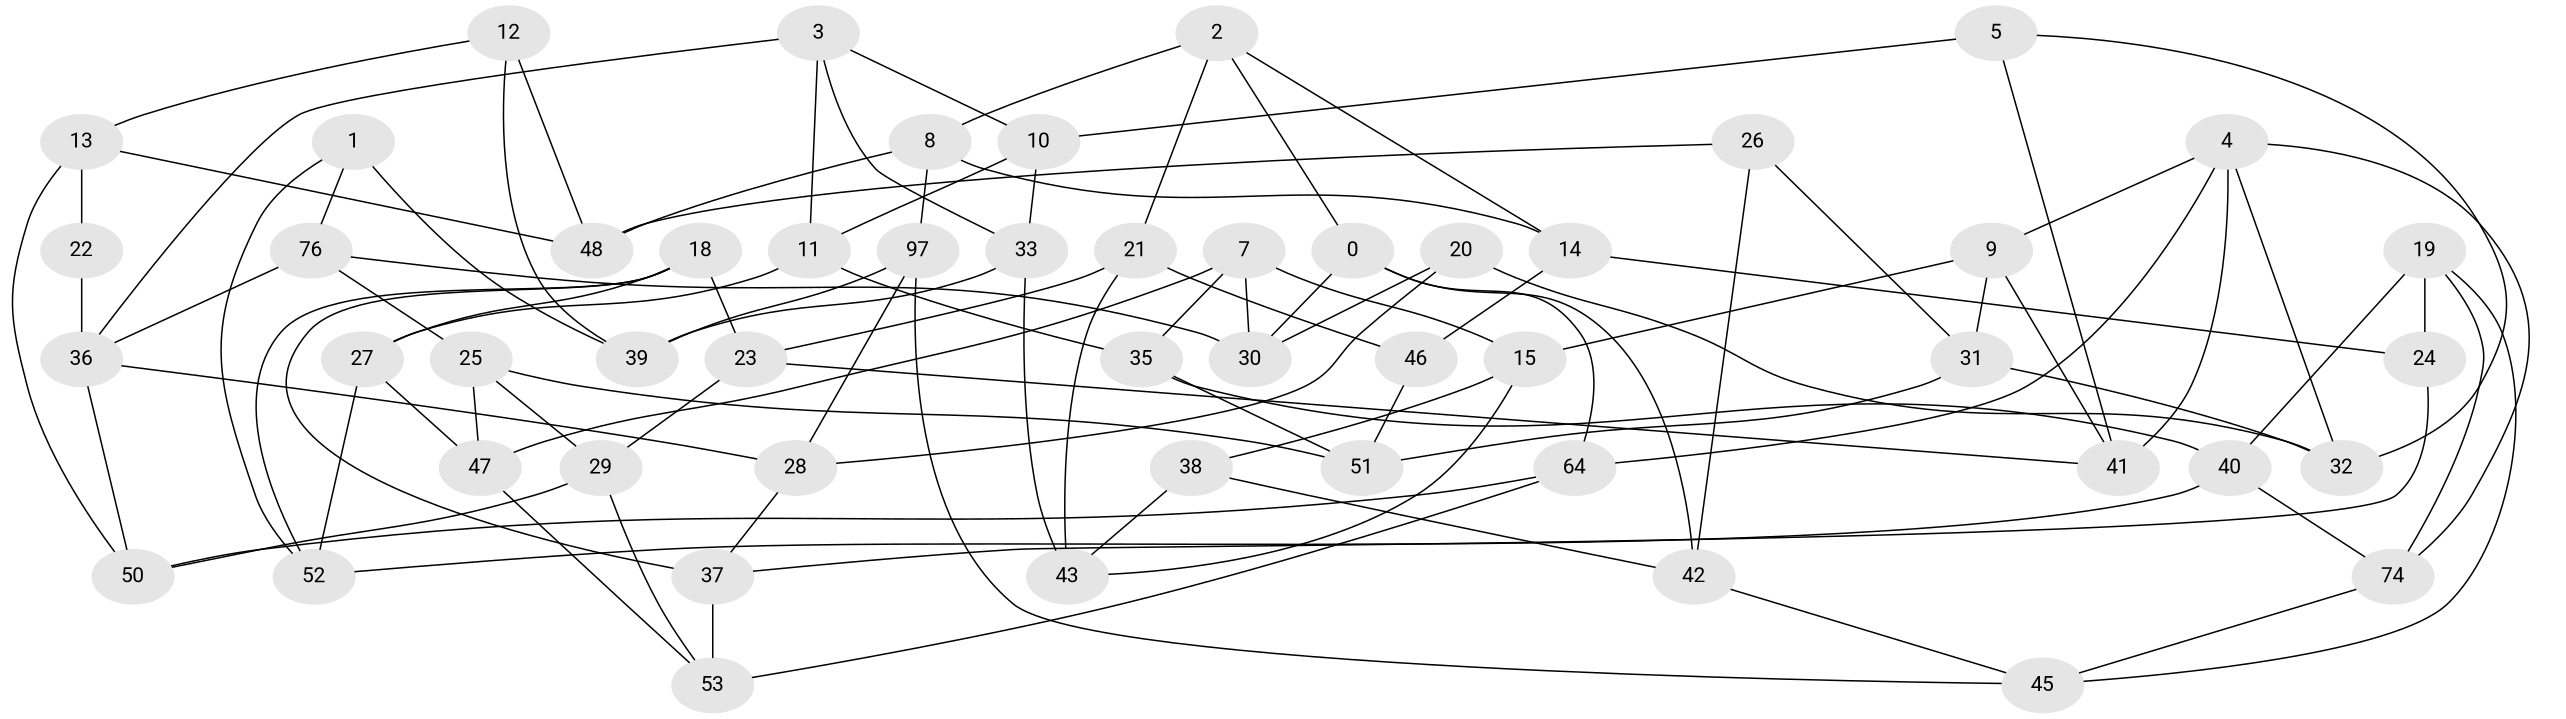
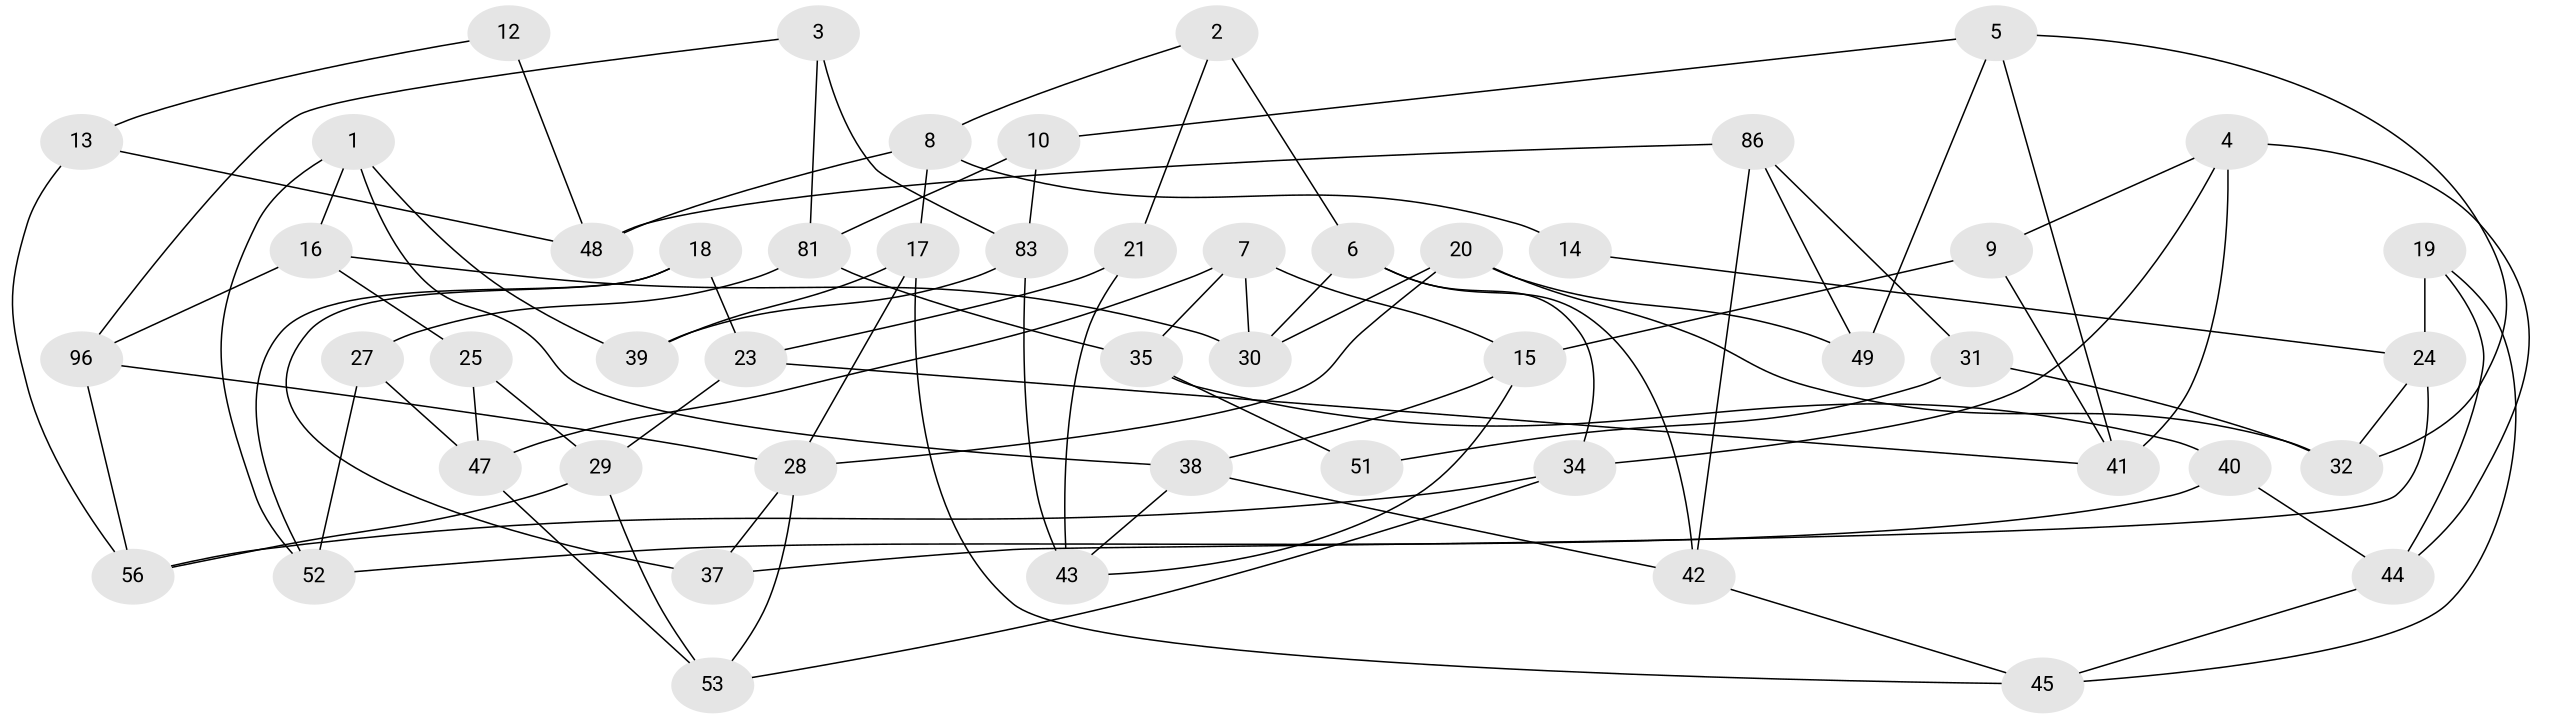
edge "3" -- "10": removed
edge "2" -- "14": removed
node "26": label "26" -> "86"
edge "12" -- "39": removed
node "22": removed
node "76": label "76" -> "16"
node "11": label "11" -> "81"
node "97": label "97" -> "17"
node "33": label "33" -> "83"
node "0": label "0" -> "6"
edge "18" -- "27": removed
edge "4" -- "32": now "24" -- "32"
edge "9" -- "31": removed
node "36": label "36" -> "96"
node "46": removed
node "49": added
edge "19" -- "40": removed
edge "25" -- "51": removed
edge "1" -- "38": added
node "64": label "64" -> "34"
node "50": label "50" -> "56"
node "74": label "74" -> "44"
edge "37" -- "53": now "28" -- "53"
